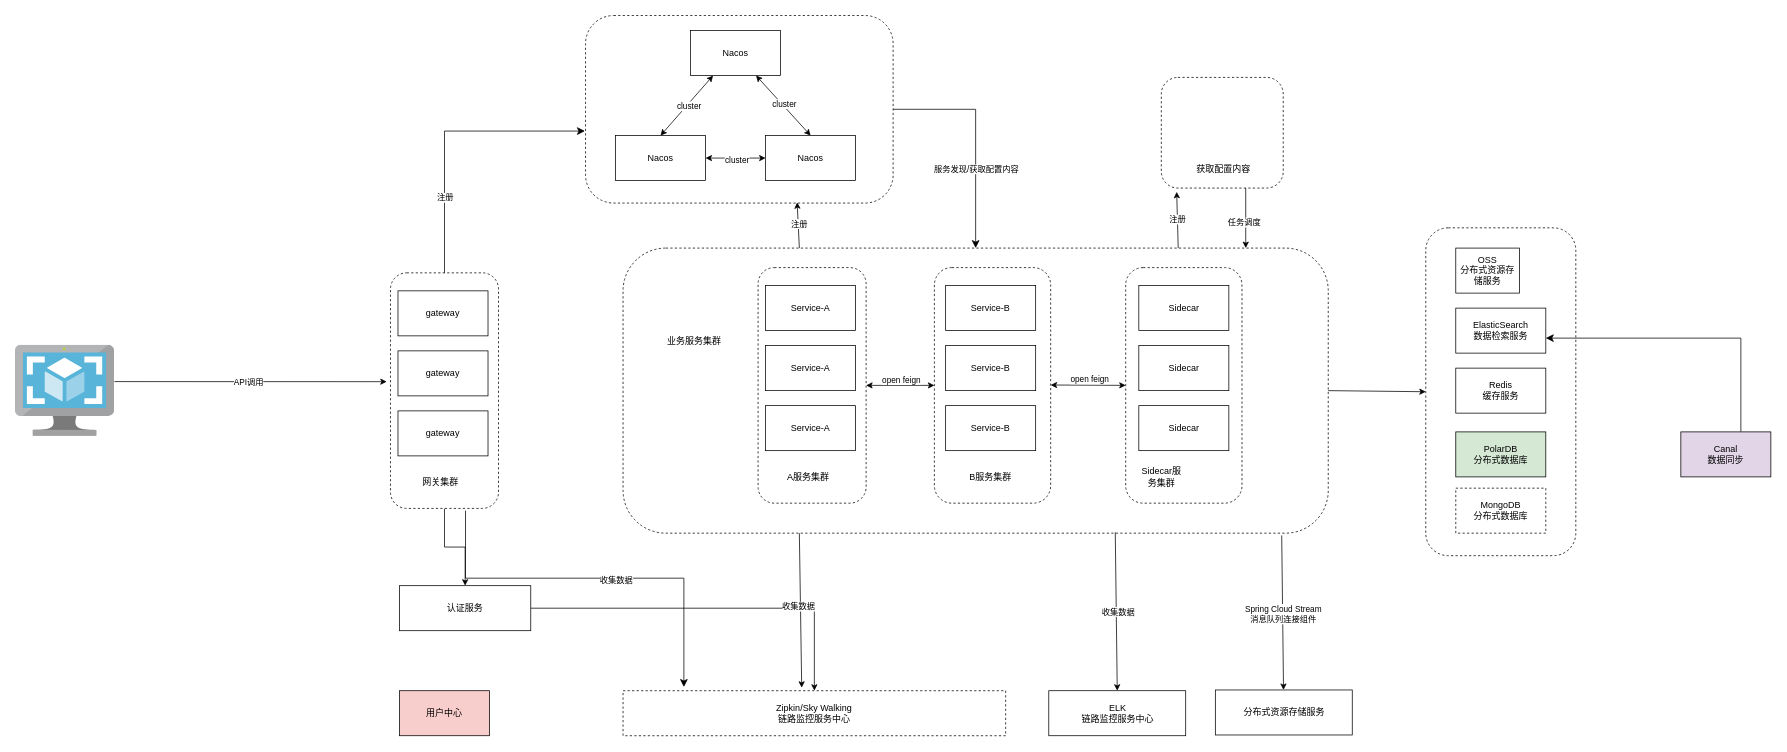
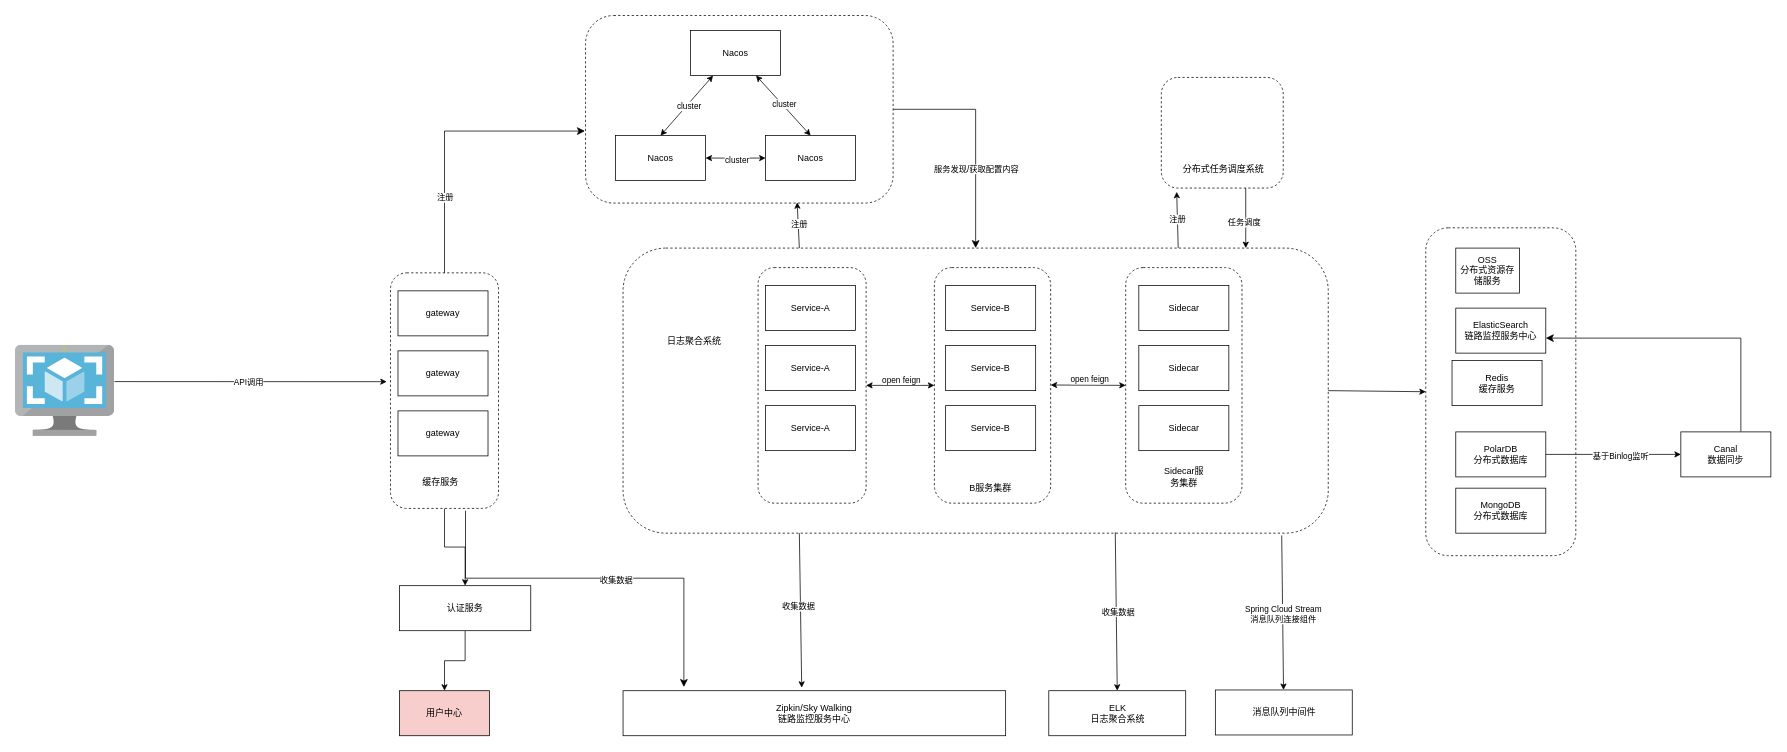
node "获取配置内容": label "获取配置内容" -> "分布式任务调度系统"
node "ElasticSearch 数据检索服务": label "ElasticSearch 数据检索服务" -> "ElasticSearch 链路监控服务中心"
node "业务服务集群": label "业务服务集群" -> "日志聚合系统"
node "Redis 缓存服务": moved (1500, 390) -> (1497, 383)
node "PolarDB 分布式数据库": fillcolor #d5e8d4 -> #ffffff
edge "PolarDB 分布式数据库" -> "Canal 数据同步": added, label "基于Binlog监听"
node "Canal 数据同步": fillcolor #e1d5e7 -> #ffffff
node "A服务集群": removed
node "B服务集群": moved (990, 477) -> (990, 488)
node "Sidecar服务集群": moved (1161, 477) -> (1184, 477)
node "网关集群": label "网关集群" -> "缓存服务"
node "MongoDB 分布式数据库": style dashed -> solid
edge "认证服务" -> "Zipkin/Sky Walking 链路监控服务中心": now "认证服务" -> "用户中心"
node "分布式资源存储服务": label "分布式资源存储服务" -> "消息队列中间件"
node "Zipkin/Sky Walking 链路监控服务中心": style dashed -> solid
node "ELK 链路监控服务中心": label "ELK 链路监控服务中心" -> "ELK 日志聚合系统"
